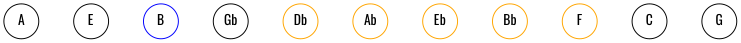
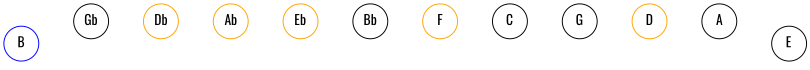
node "Bb": color orange -> black
node "D": added
